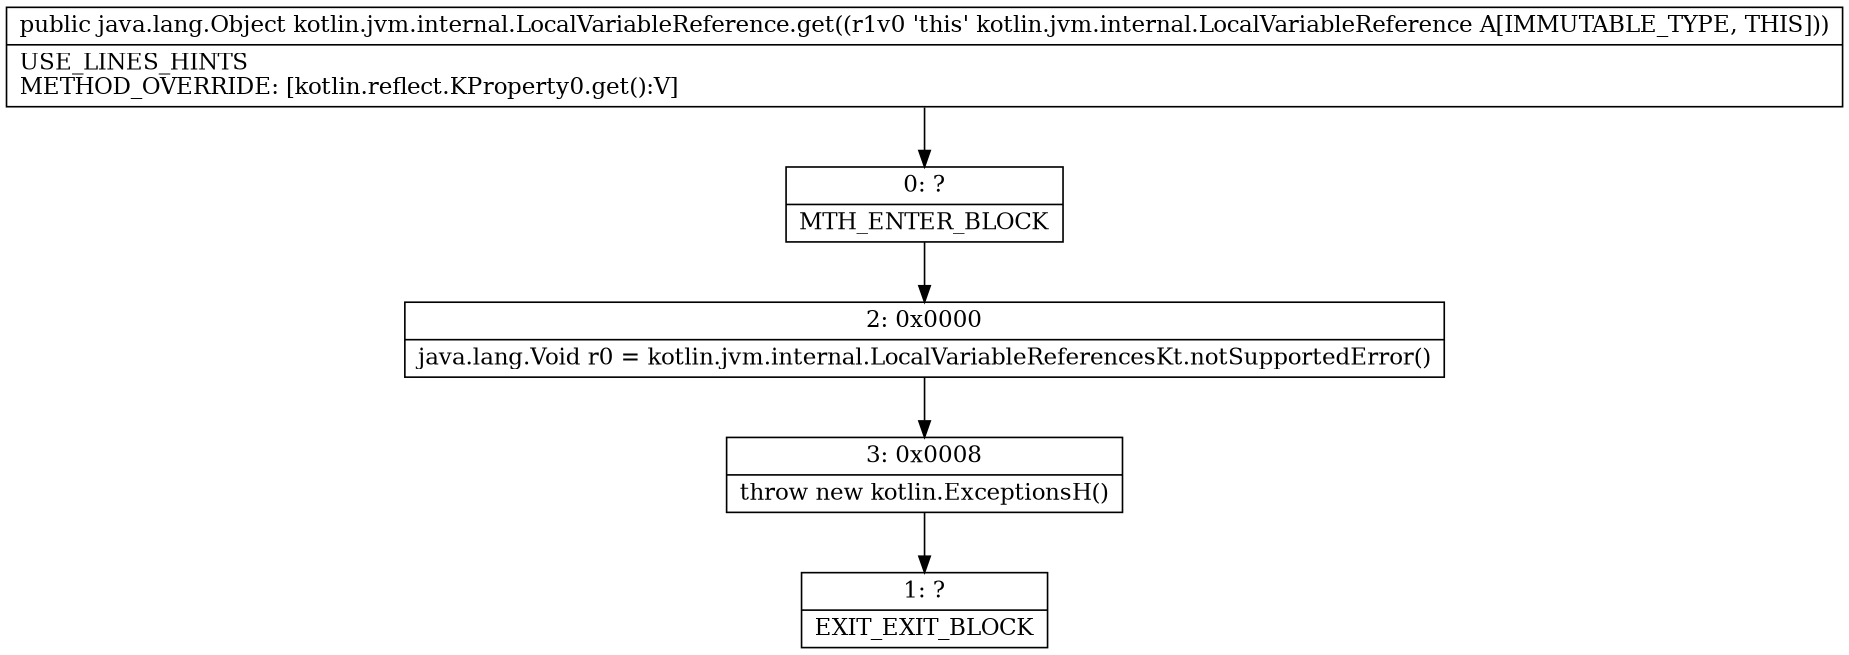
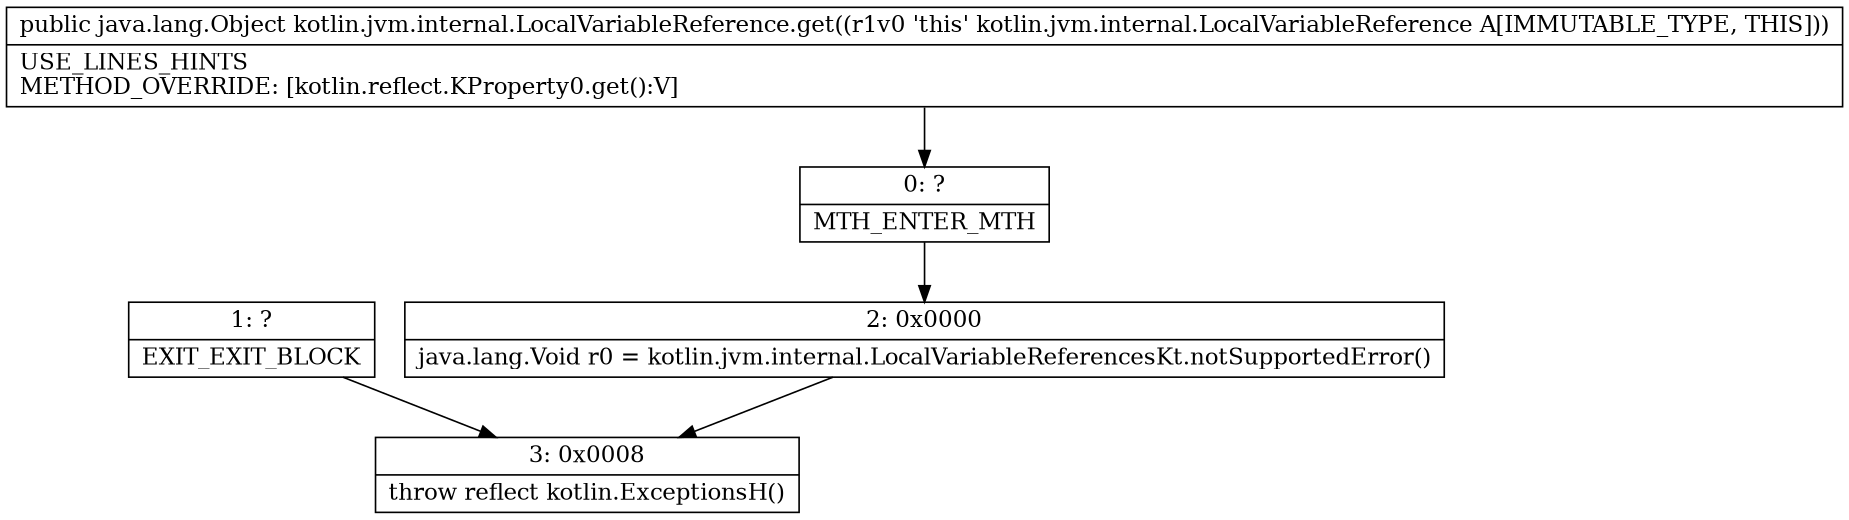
node "0: ?": text "MTH_ENTER_BLOCK" -> "MTH_ENTER_MTH"
node "3: 0x0008": text "throw new kotlin.ExceptionsH()" -> "throw reflect kotlin.ExceptionsH()"
edge "3: 0x0008" -> "1: ?": reversed
